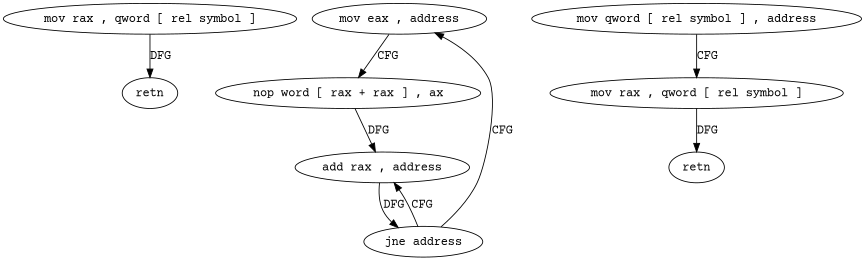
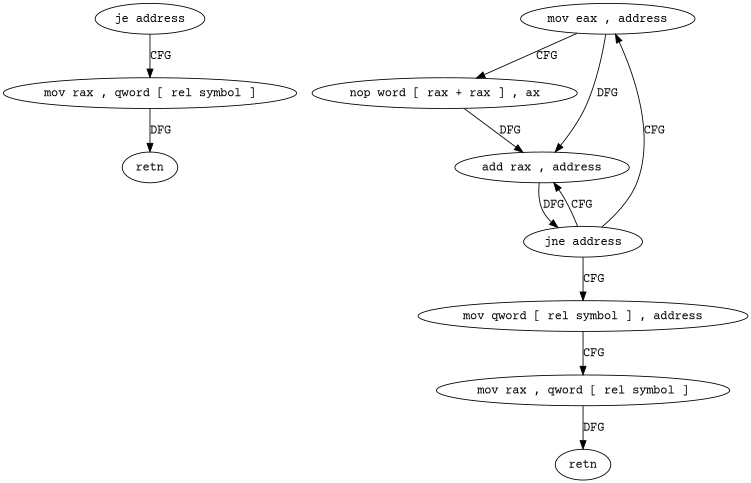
node "je address": added
edge "mov eax , address" -> "add rax , address": added, label "DFG"
edge "jne address" -> "mov qword [ rel symbol ] , address": added, label "CFG"
